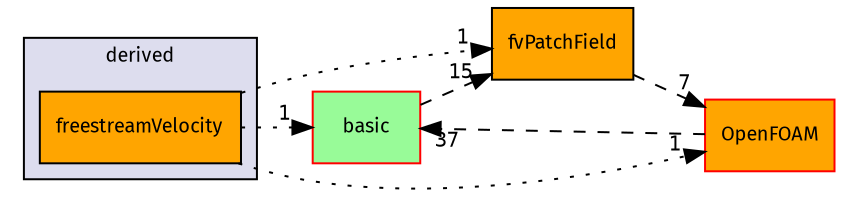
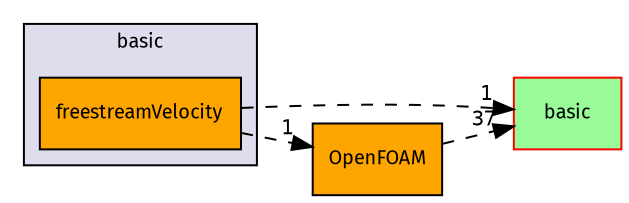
node "fvPatchField": removed
cluster "derived": label "derived" -> "basic"
edge "freestreamVelocity" -> "basic": style dotted -> dashed
node "OpenFOAM": color red -> black
edge "freestreamVelocity" -> "OpenFOAM": style dotted -> dashed
